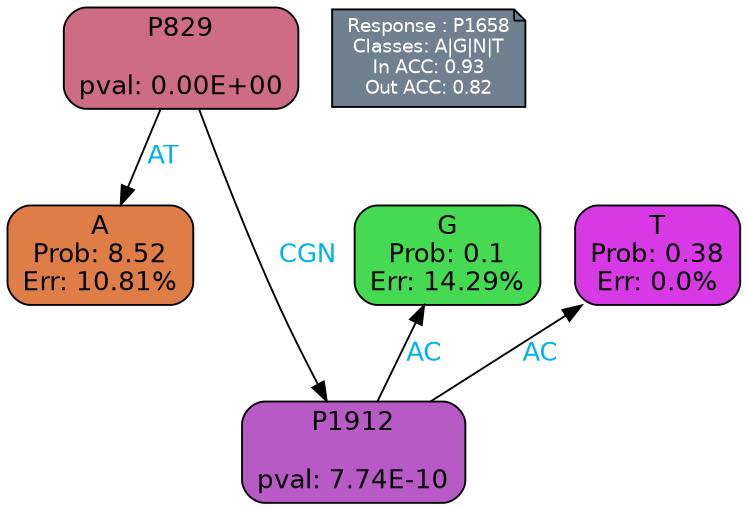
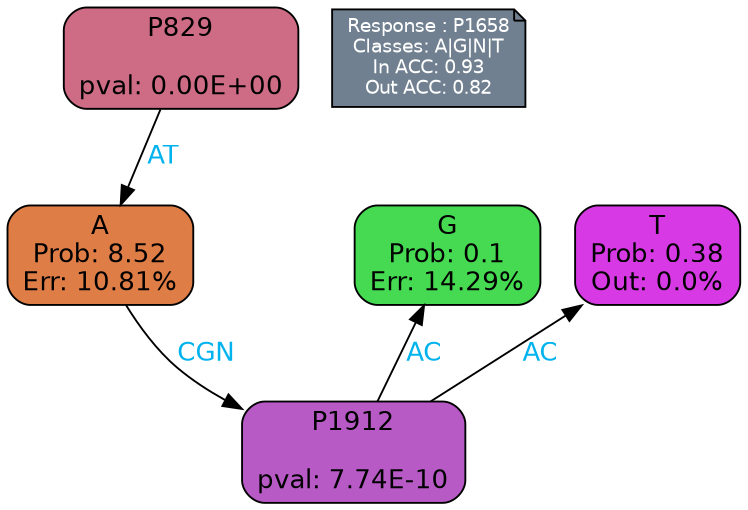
edge "P829 pval: 0.00E+00" -> "P1912 pval: 7.74E-10": now "A Prob: 8.52 Err: 10.81%" -> "P1912 pval: 7.74E-10"
node "T Prob: 0.38 Err: 0.0%": label "T Prob: 0.38 Err: 0.0%" -> "T Prob: 0.38 Out: 0.0%"
